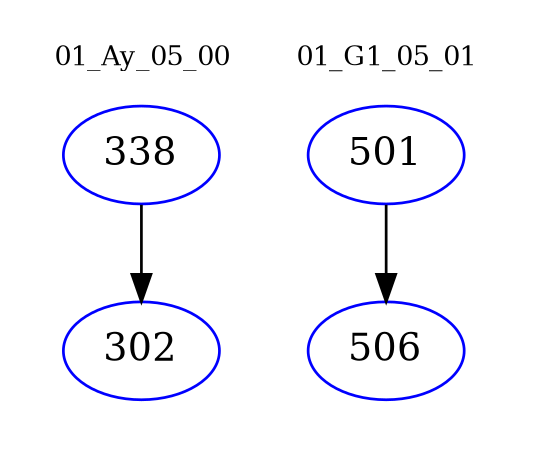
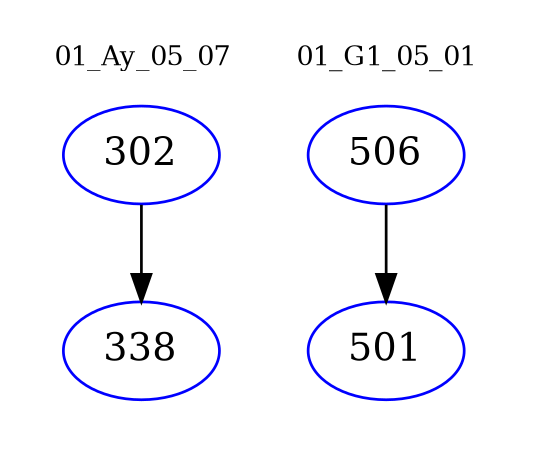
cluster "01_Ay_05_00": label "01_Ay_05_00" -> "01_Ay_05_07"
edge "338" -> "302": reversed
edge "501" -> "506": reversed
